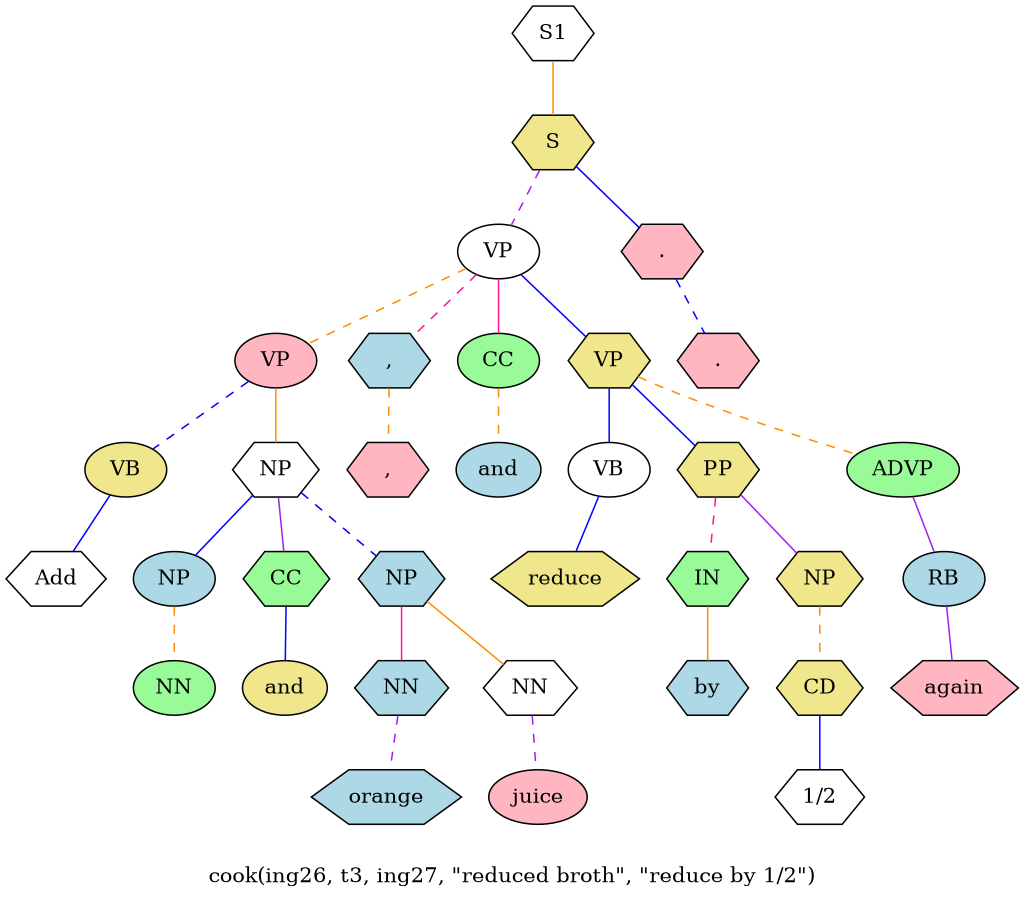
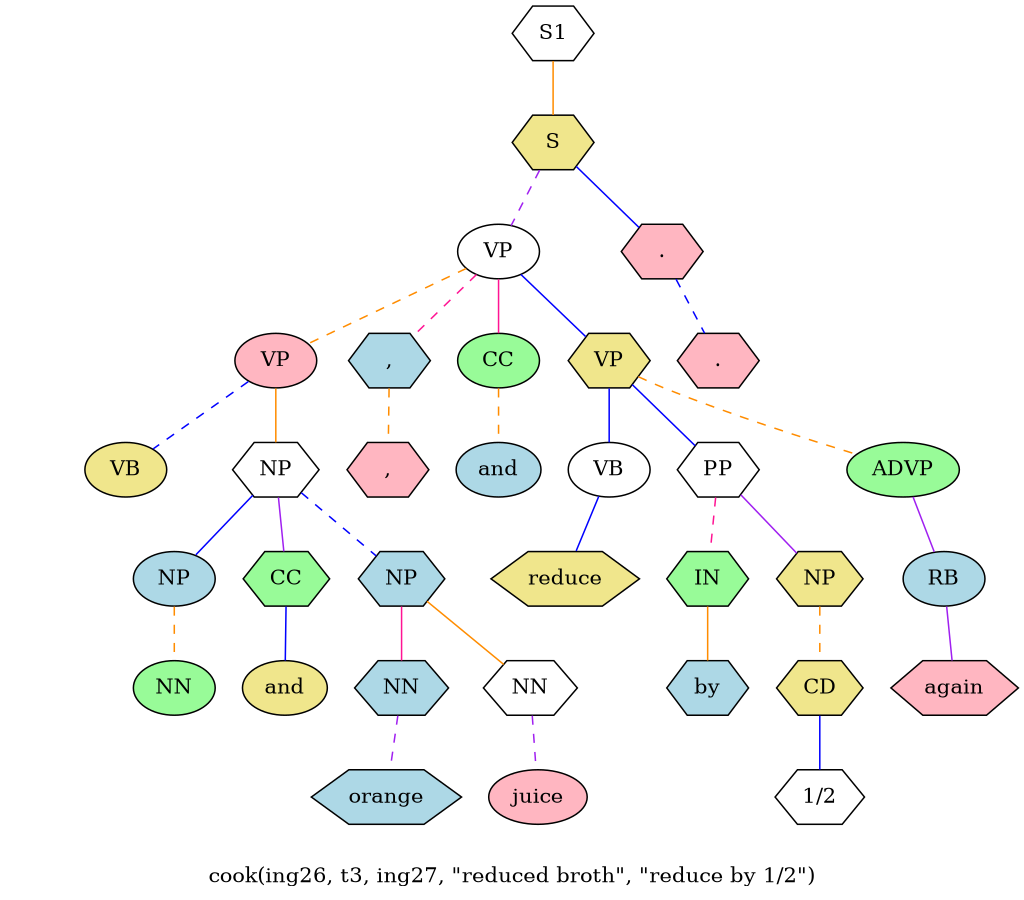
node "PP": fillcolor khaki -> white
node "Add": removed
